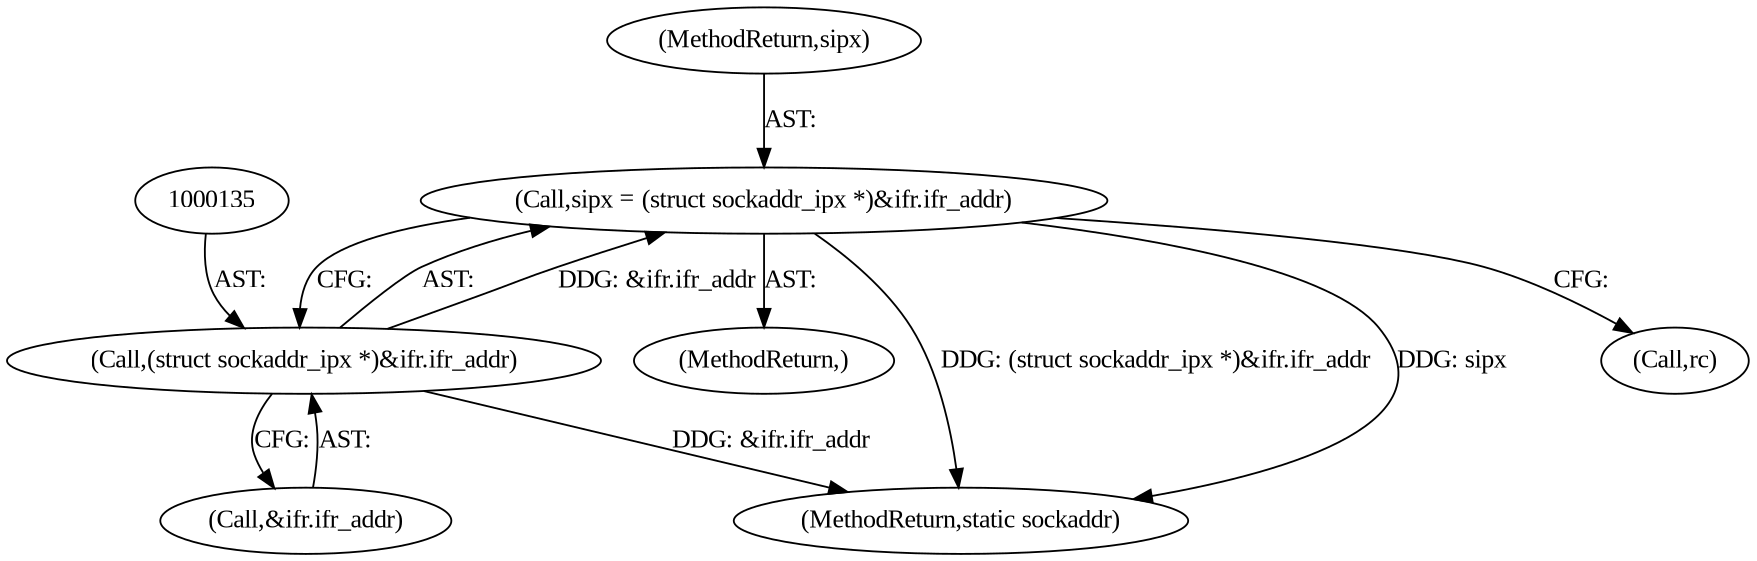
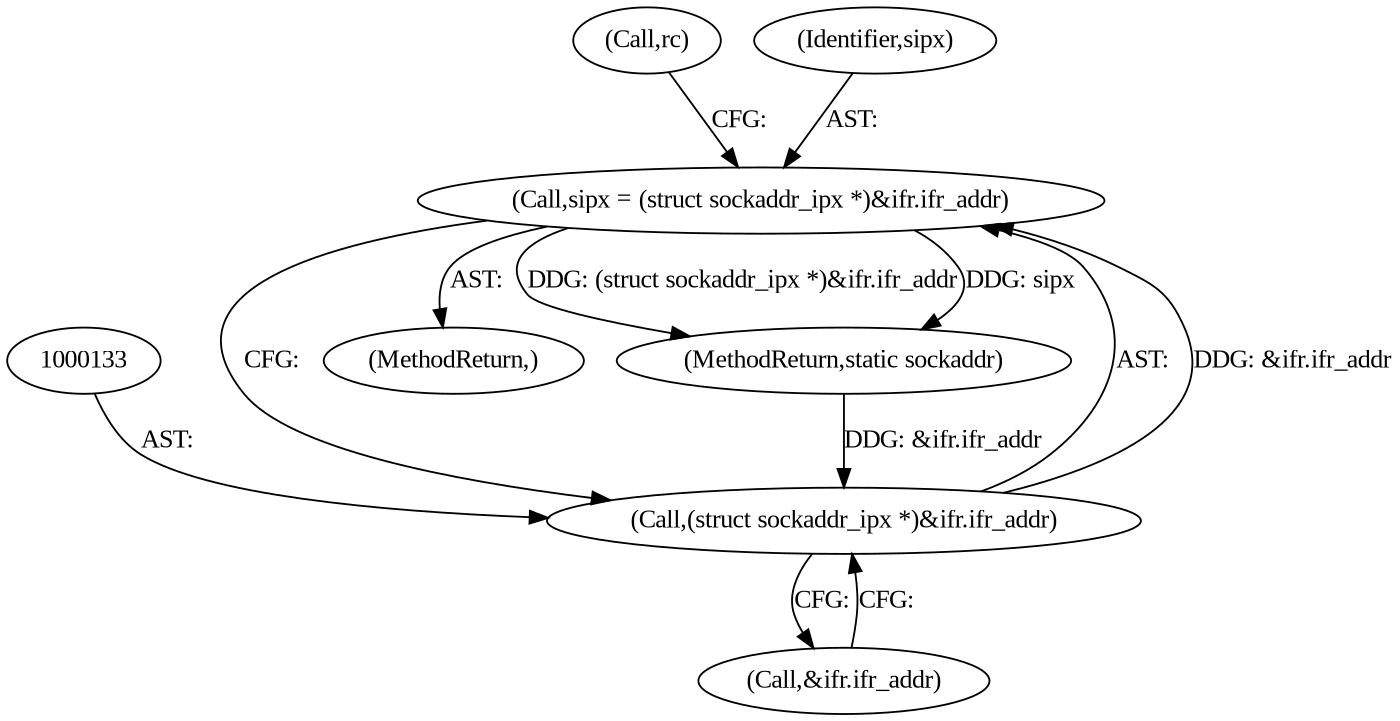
node "(MethodReturn,sipx)": label "(MethodReturn,sipx)" -> "(Identifier,sipx)"
node "1000135": label "1000135" -> "1000133"
edge "(Call,sipx = (struct sockaddr_ipx *)&ifr.ifr_addr)" -> "(Call,rc)": reversed
edge "(Call,(struct sockaddr_ipx *)&ifr.ifr_addr)" -> "(MethodReturn,static sockaddr)": reversed
edge "(Call,&ifr.ifr_addr)" -> "(Call,(struct sockaddr_ipx *)&ifr.ifr_addr)": label "AST: " -> "CFG: "
